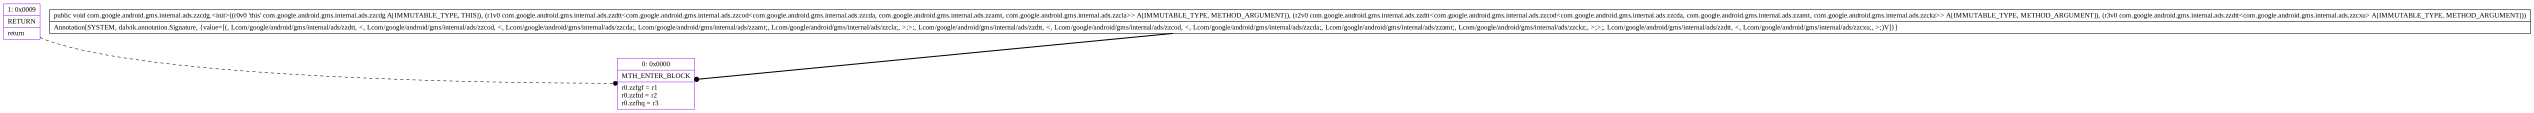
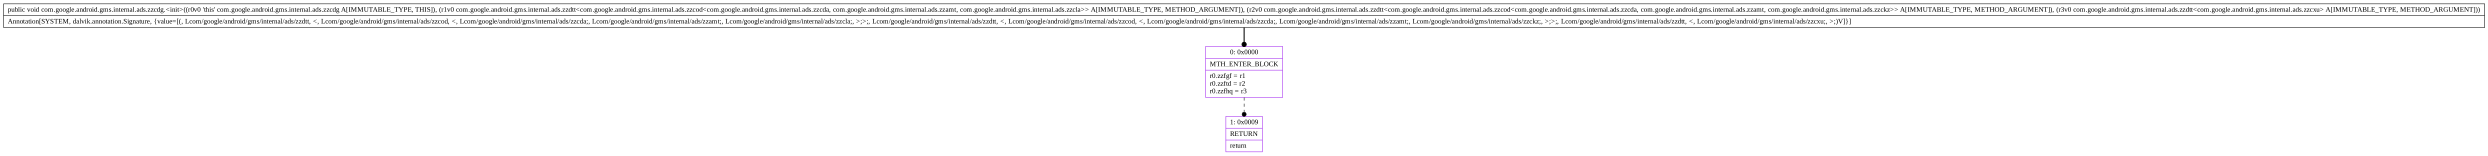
edge "1: 0x0009" -> "0: 0x0000": reversed
